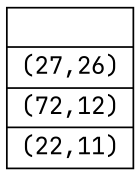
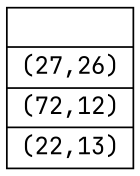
node "(27,26)": text "(22,11)" -> "(22,13)"
